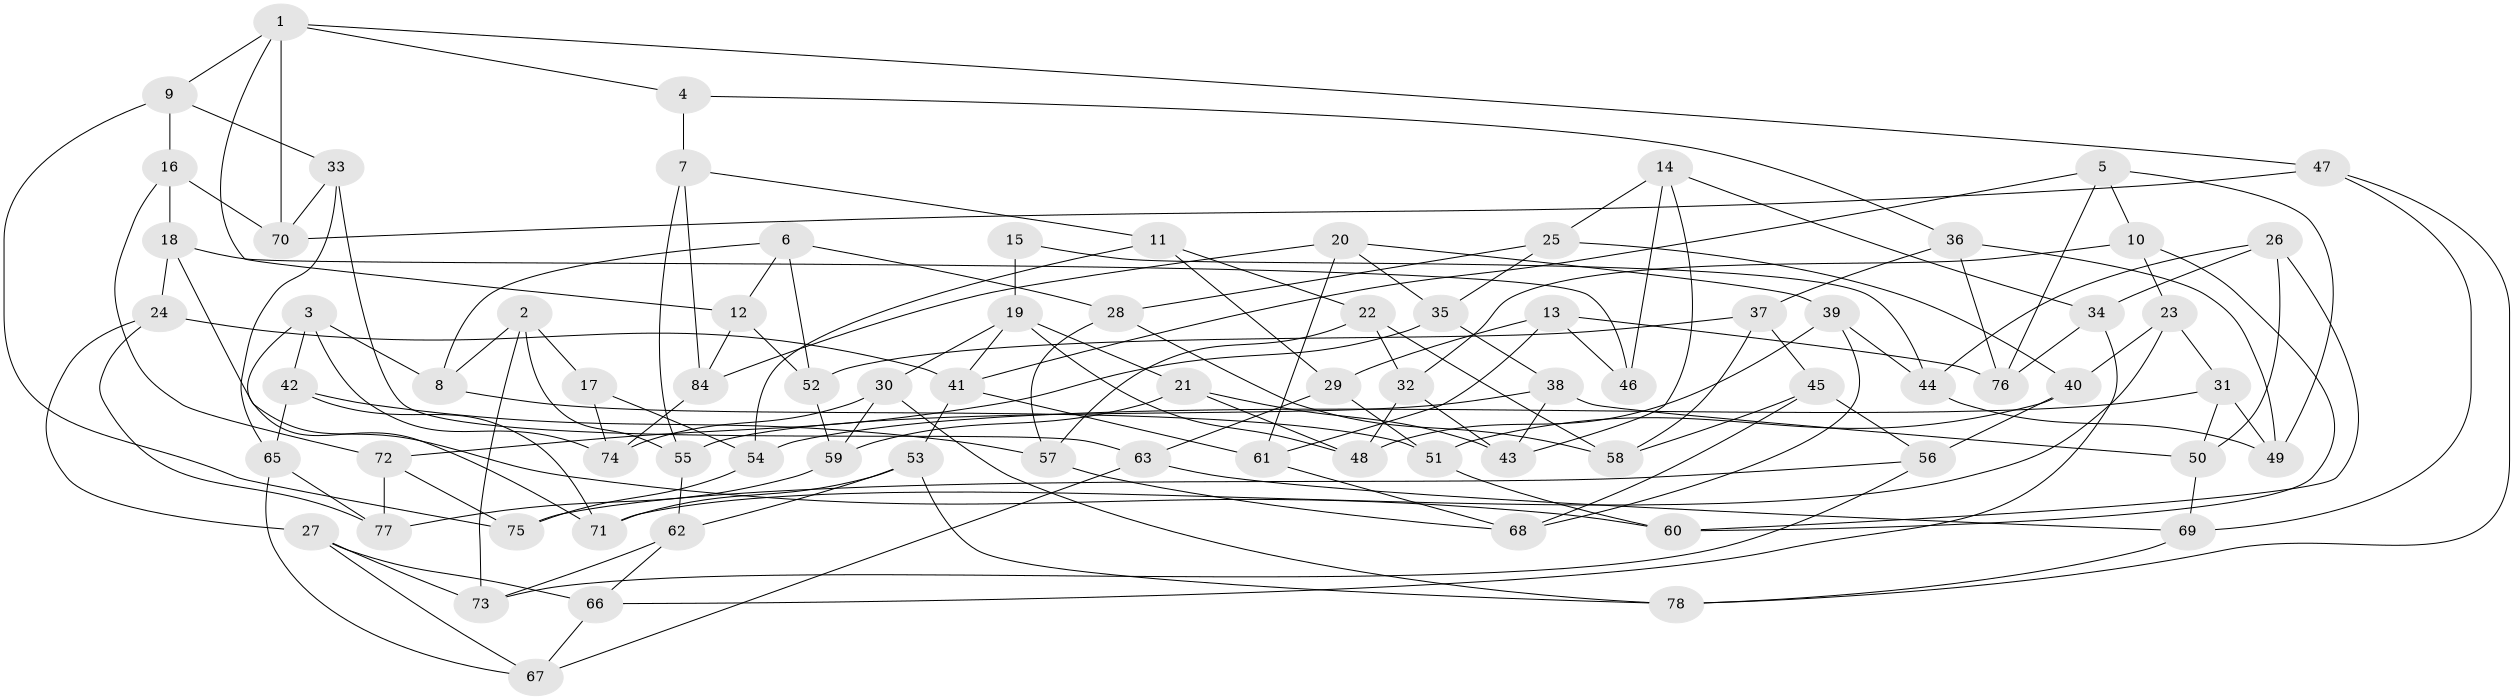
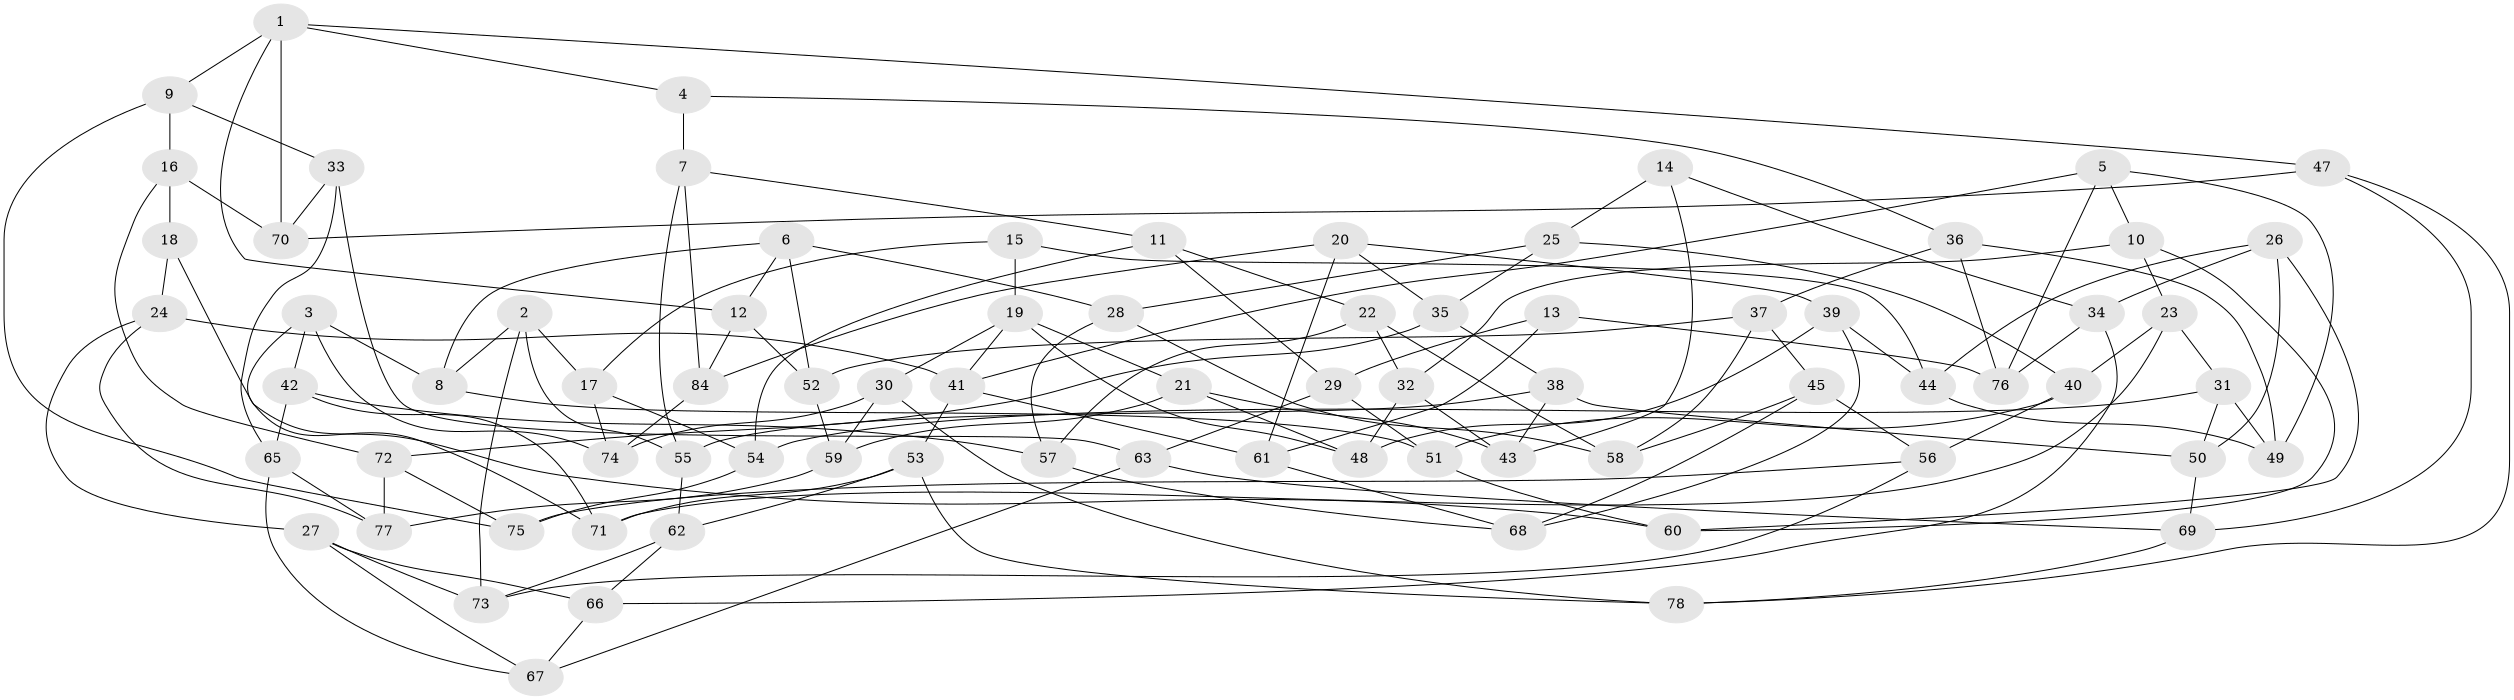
edge "15" -- "17": added
node "46": removed
